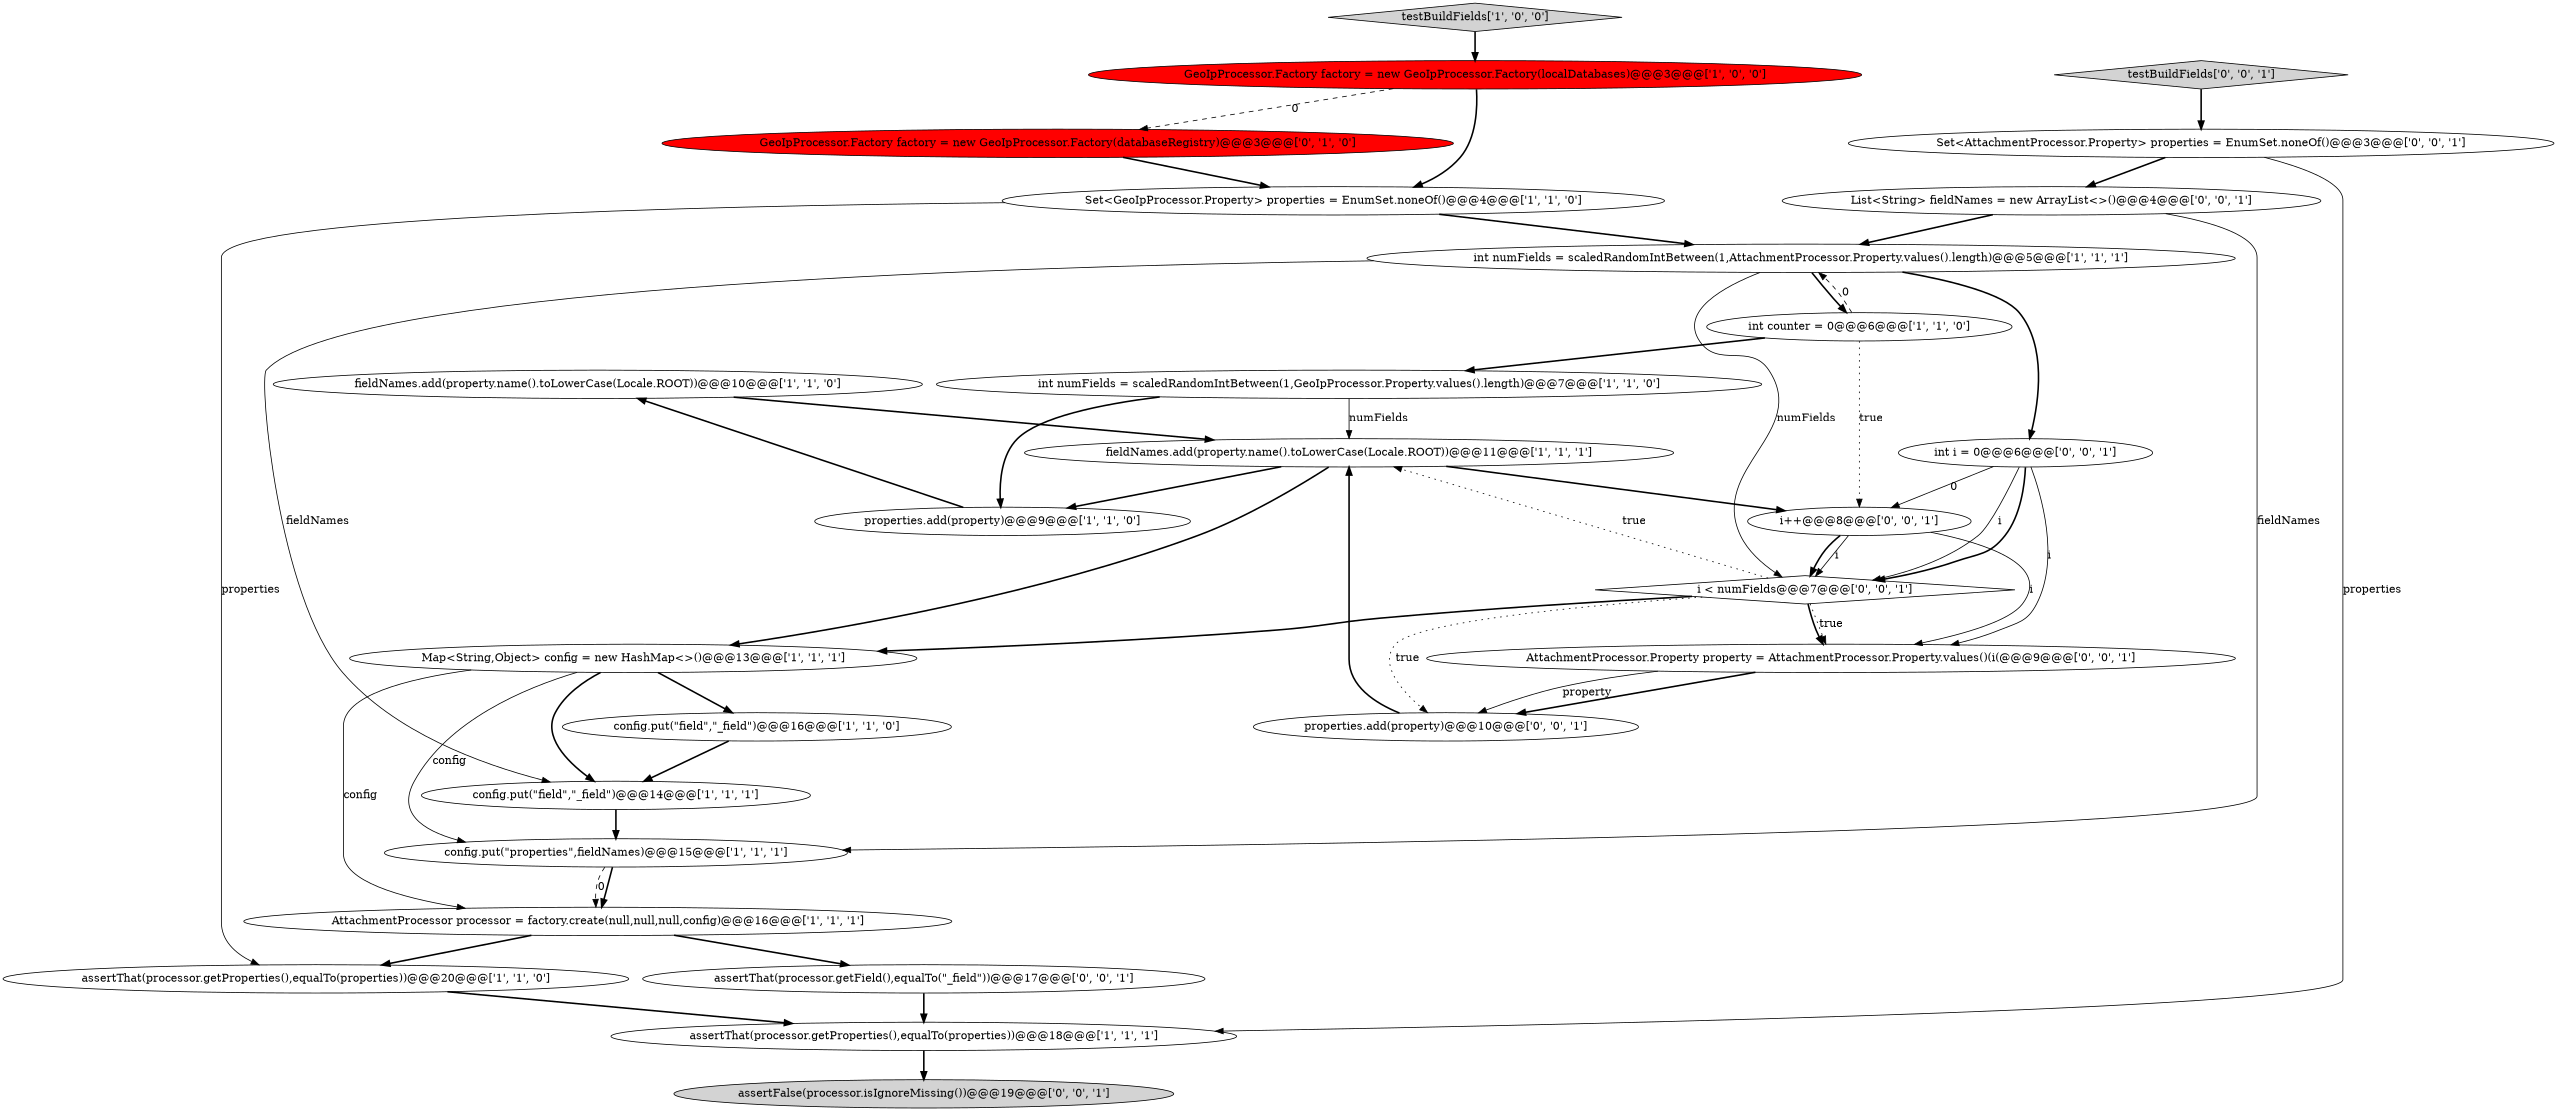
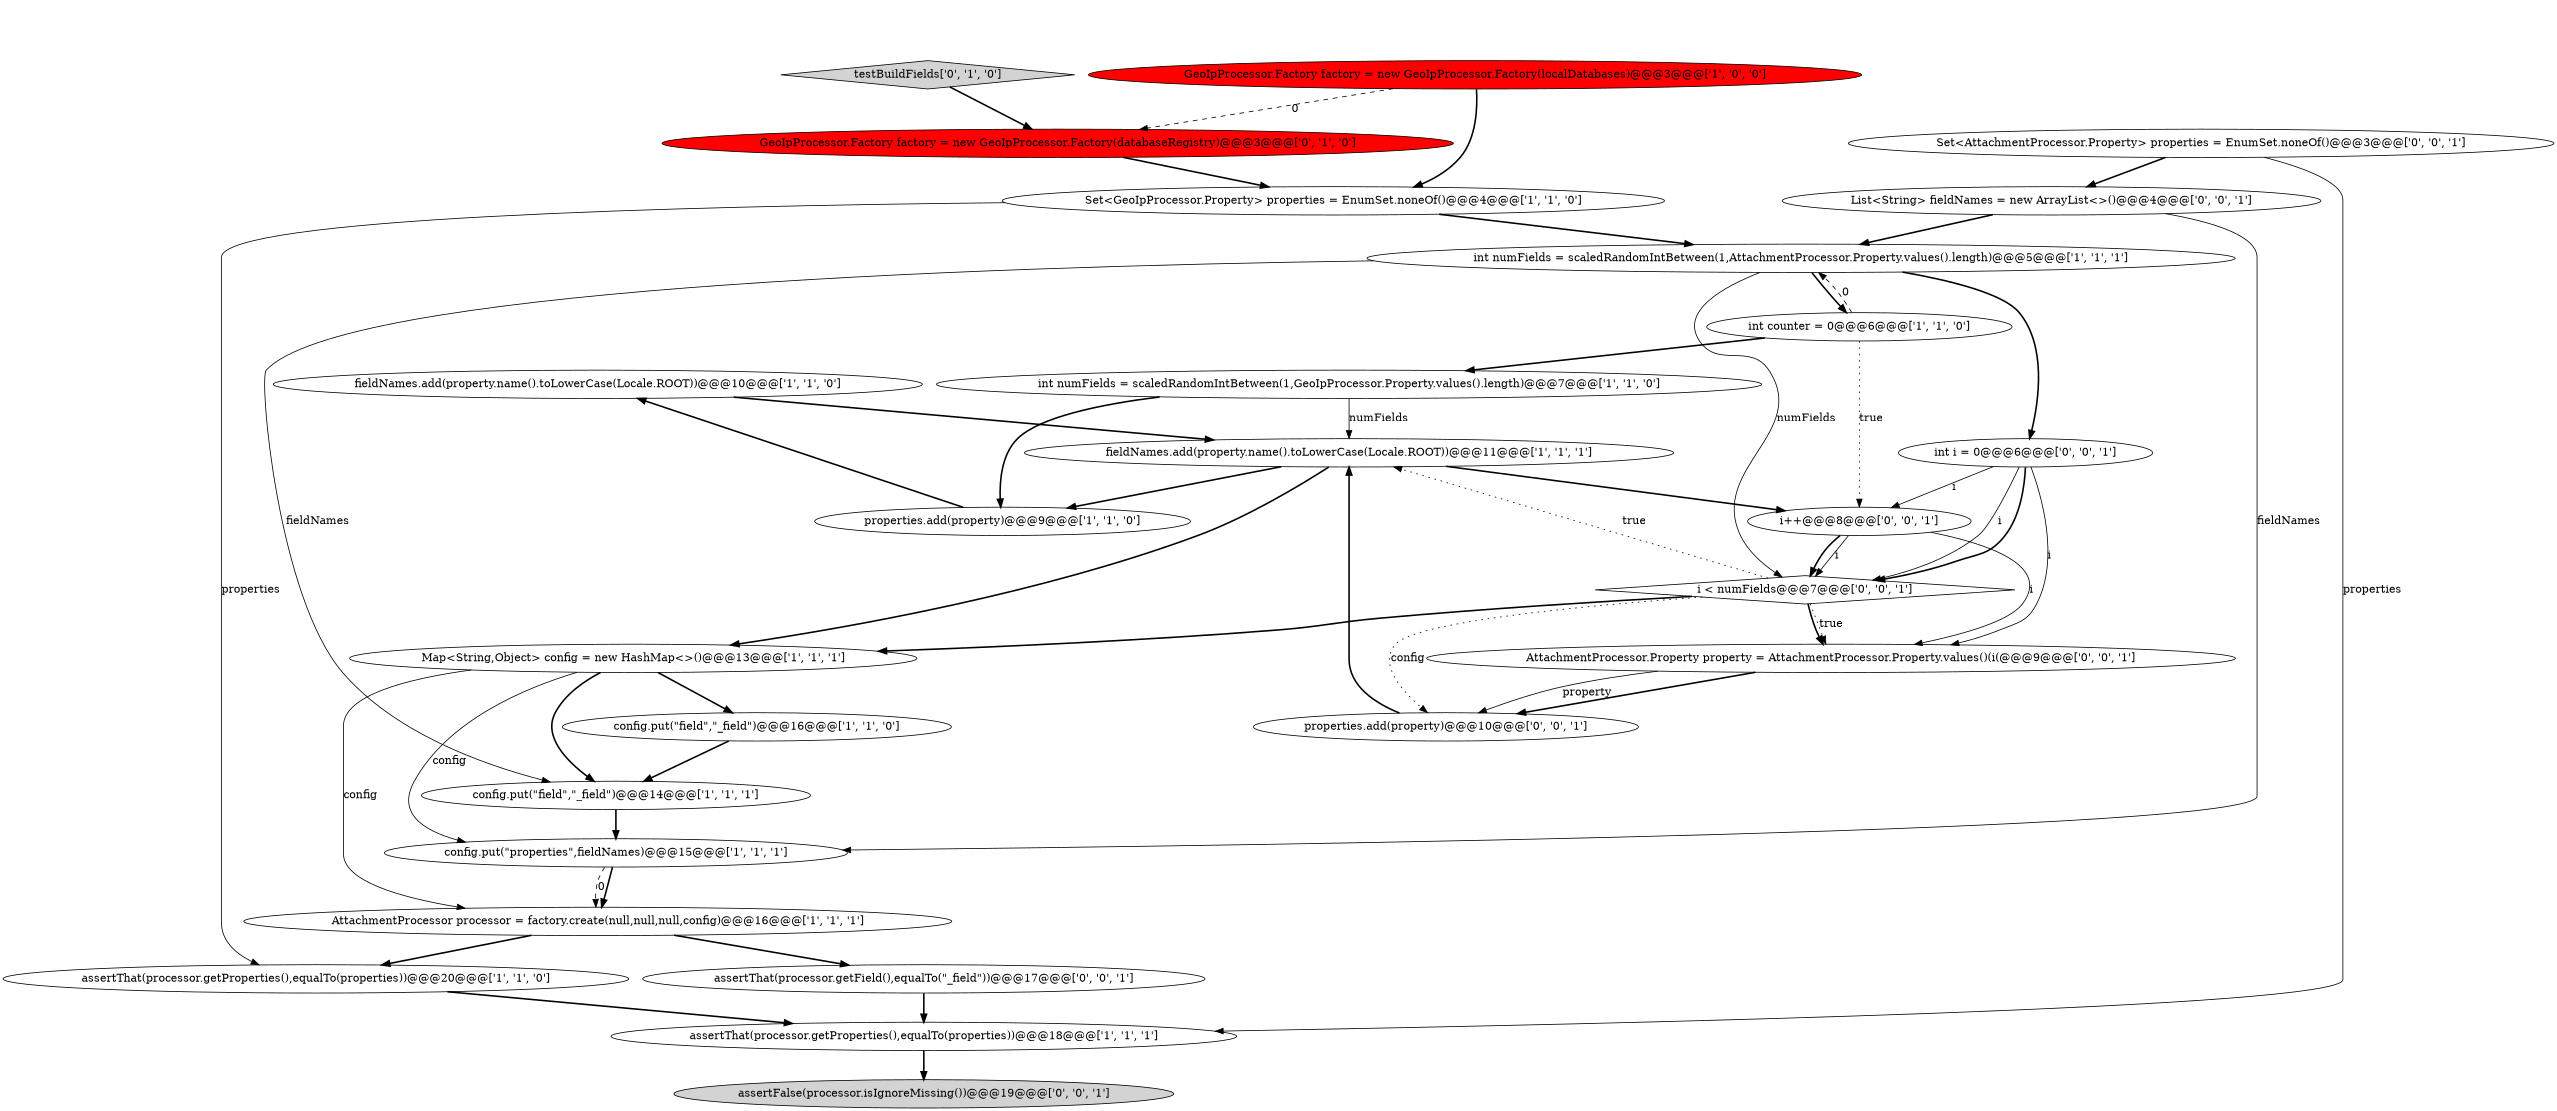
node "testBuildFields['1', '0', '0']": removed
node "testBuildFields['0', '1', '0']": added
node "testBuildFields['0', '0', '1']": removed
edge "int i = 0@@@6@@@['0', '0', '1']" -> "i++@@@8@@@['0', '0', '1']": label "0" -> "i"
edge "i < numFields@@@7@@@['0', '0', '1']" -> "properties.add(property)@@@10@@@['0', '0', '1']": label "true" -> "config"
